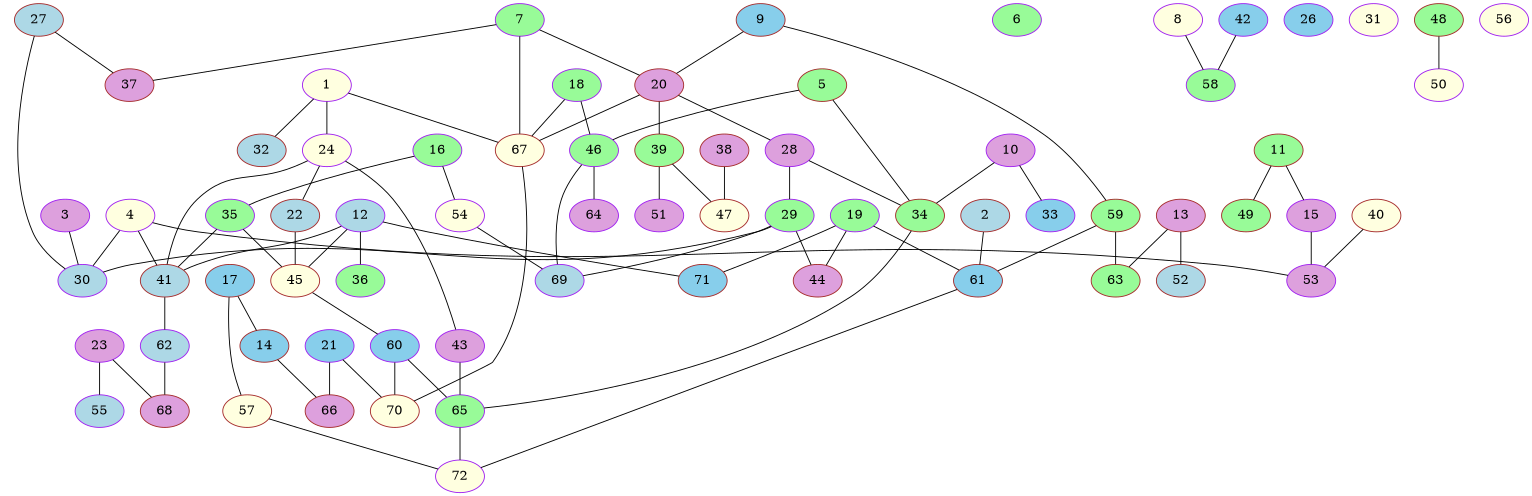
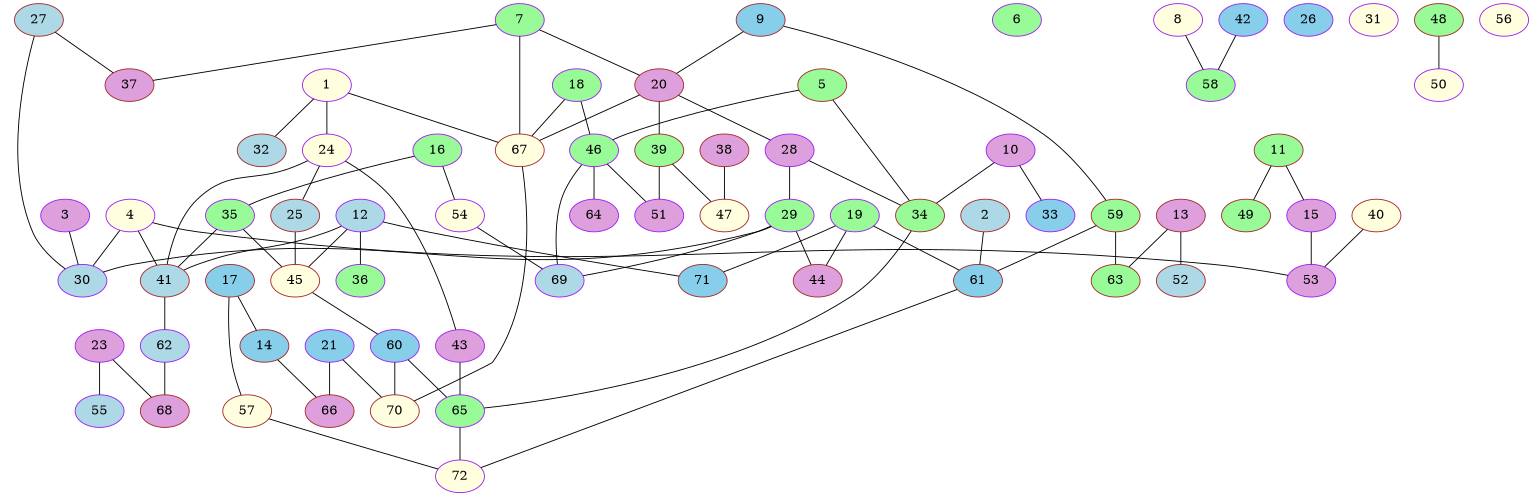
edge "46" -- "51": added
node "22": label "22" -> "25"
